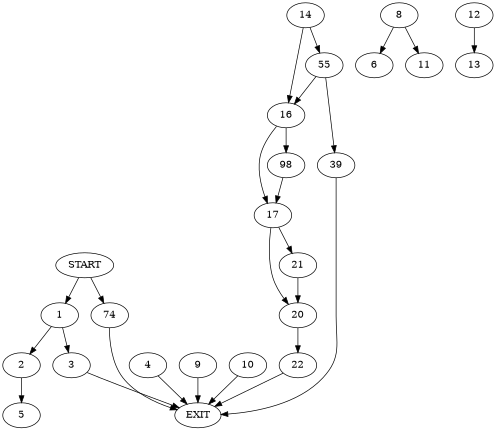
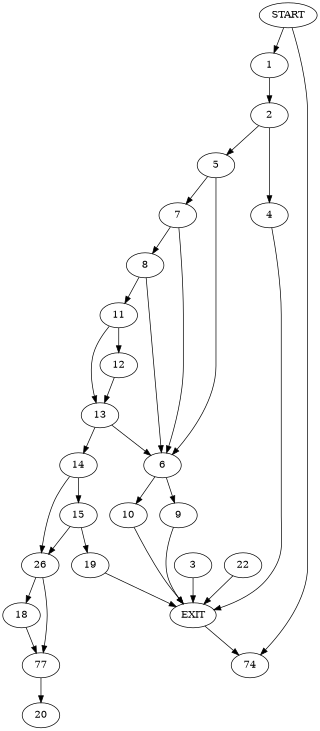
node "55": label "55" -> "15"
node "16": label "16" -> "26"
edge "2" -> "4": added
node "98": label "98" -> "18"
node "39": label "39" -> "19"
node "7": added
node "17": label "17" -> "77"
node "21": removed
edge "5" -> "6": added
edge "1" -> "3": removed
edge "11" -> "12": added
edge "20" -> "22": removed
edge "11" -> "13": added
edge "74" -> "EXIT": reversed
edge "13" -> "14": added
edge "13" -> "6": added
edge "6" -> "10": added
edge "6" -> "9": added
